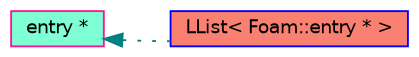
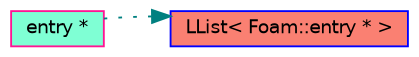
edge "LList< Foam::entry * >" -> "entry *": reversed
